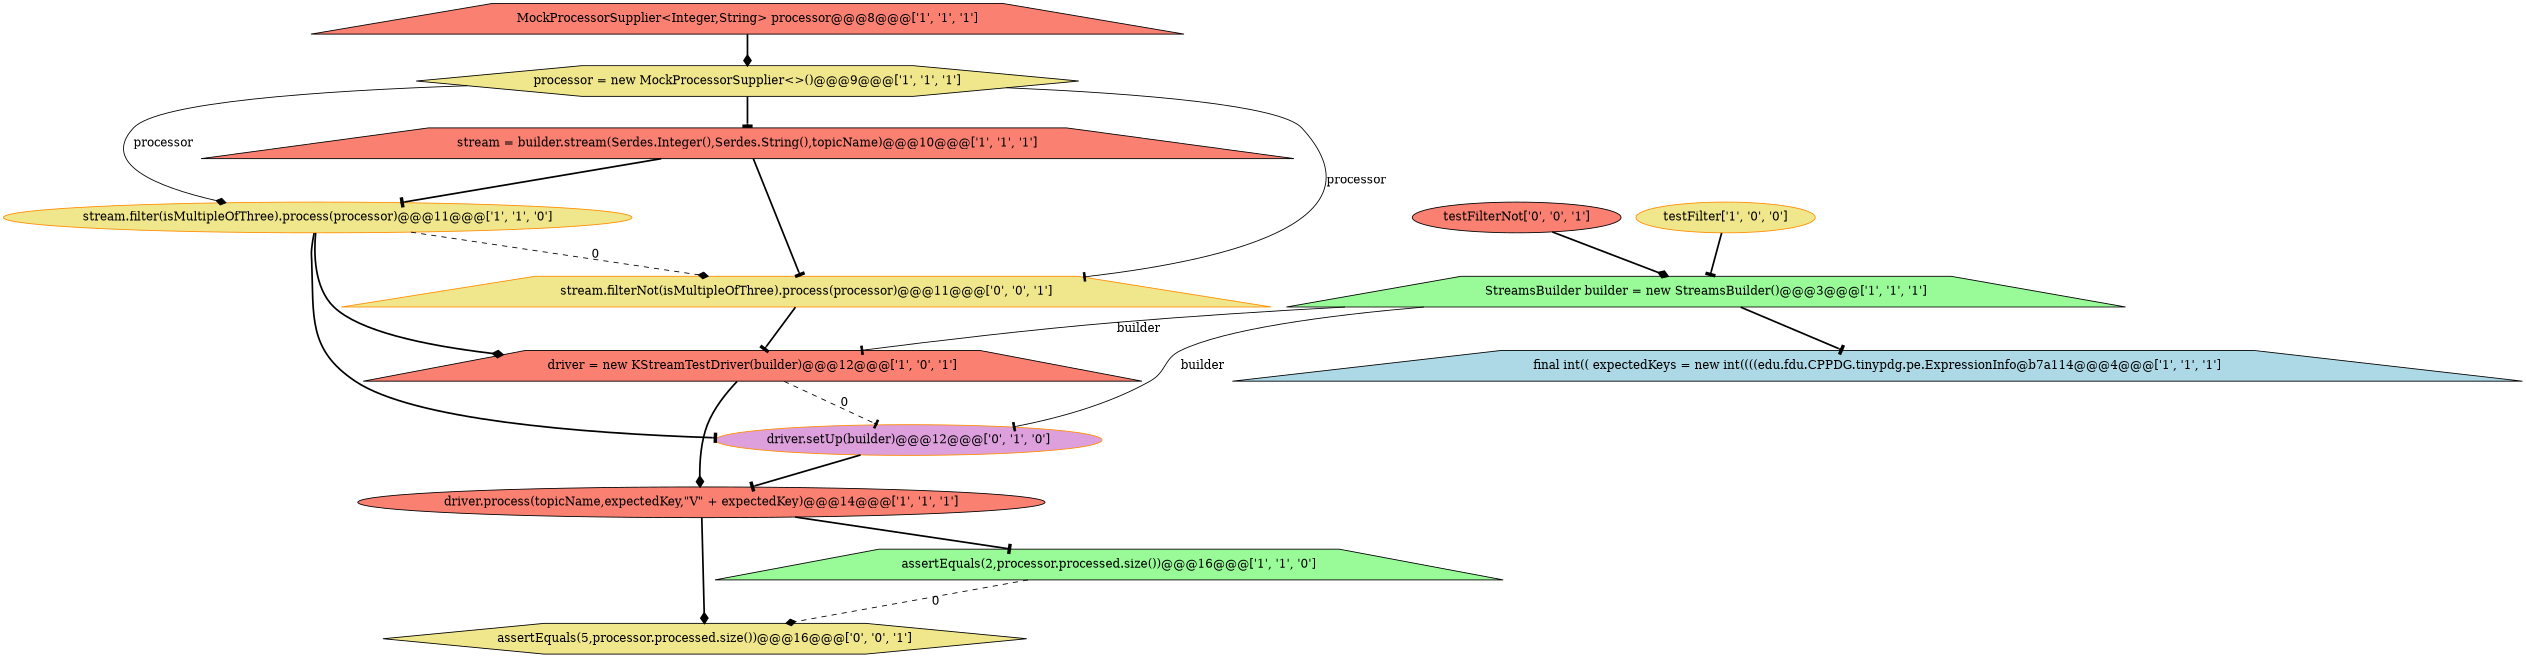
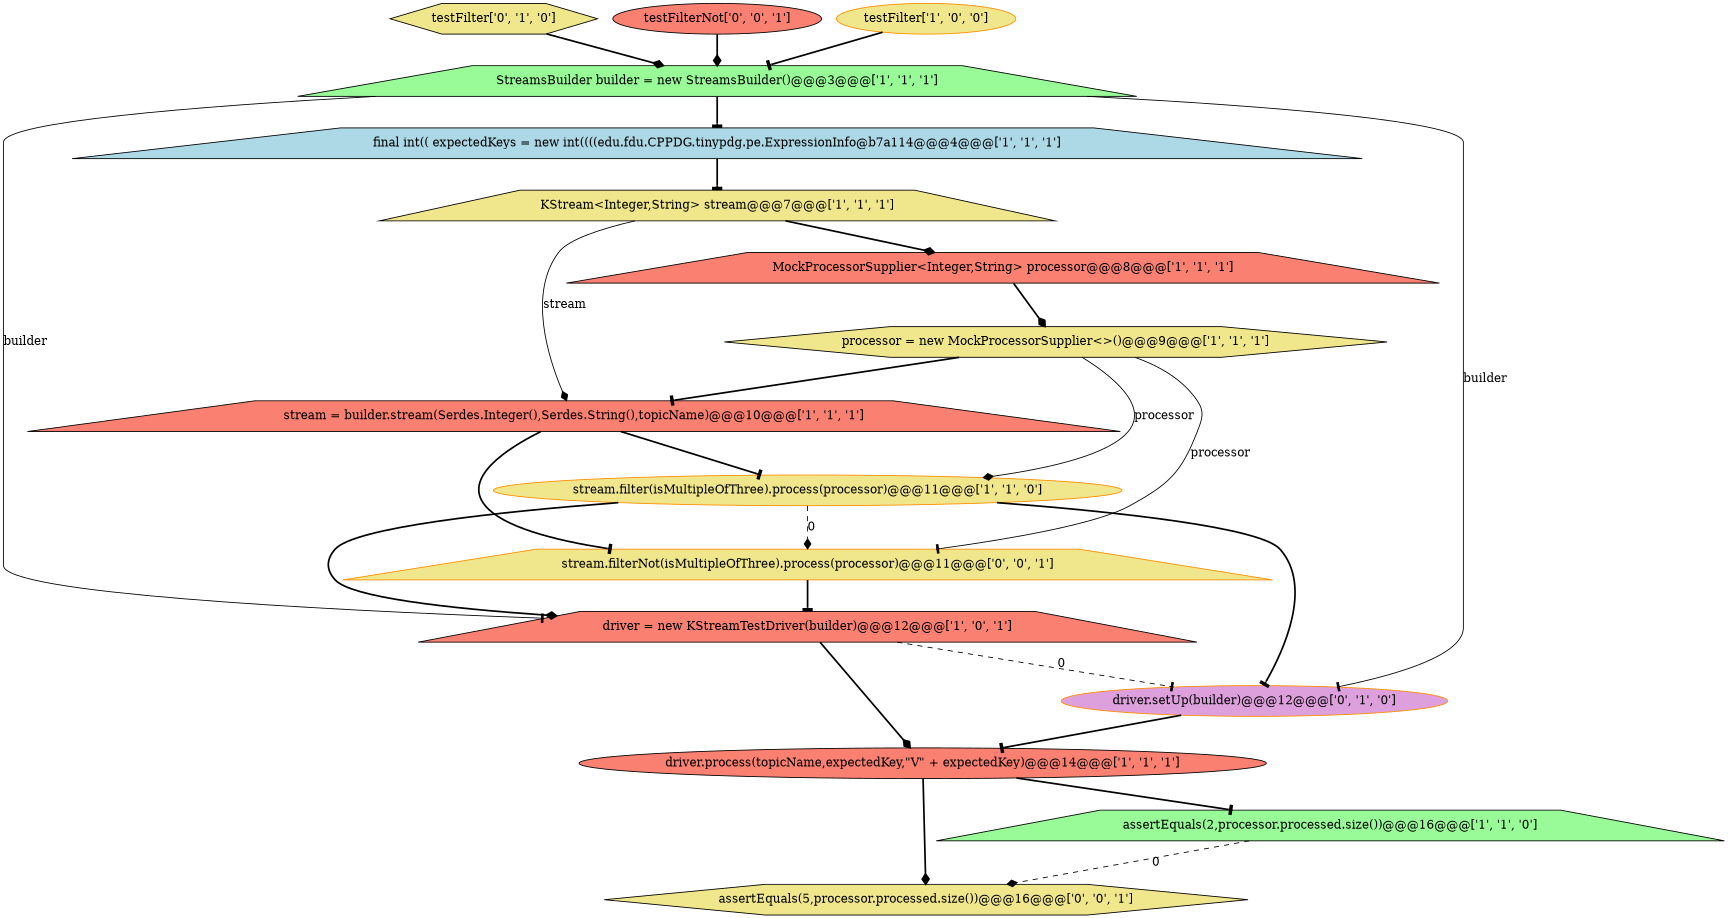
node "testFilter['0', '1', '0']": added
node "KStream<Integer,String> stream@@@7@@@['1', '1', '1']": added
